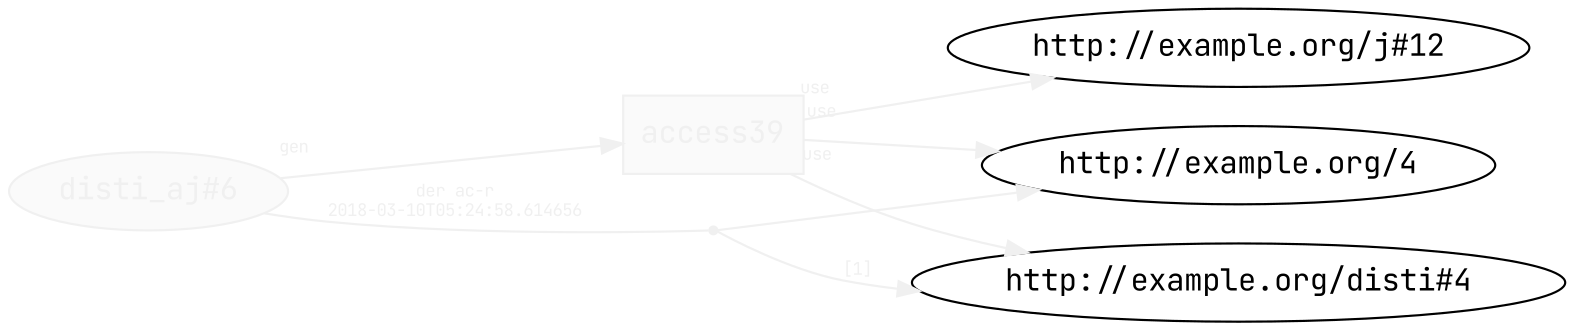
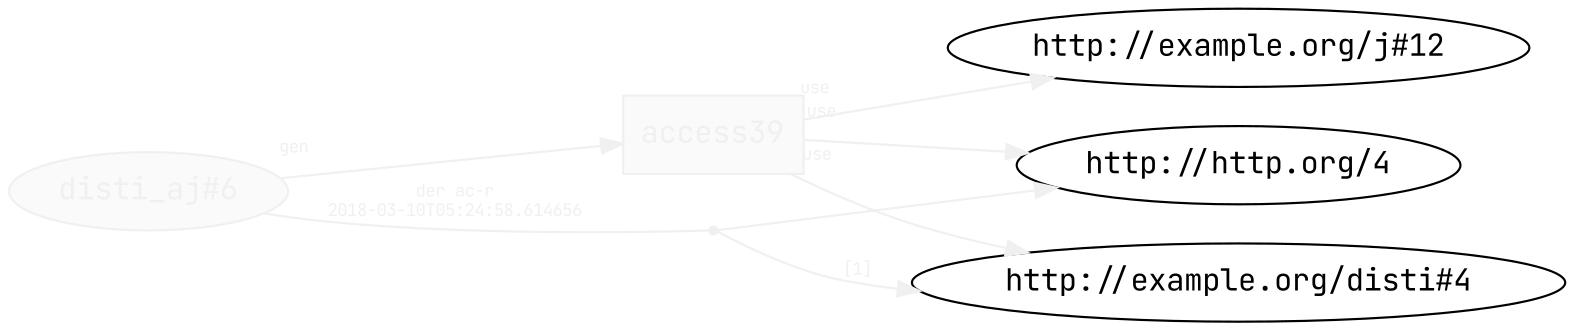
node "http://example.org/4": label "http://example.org/4" -> "http://http.org/4"
